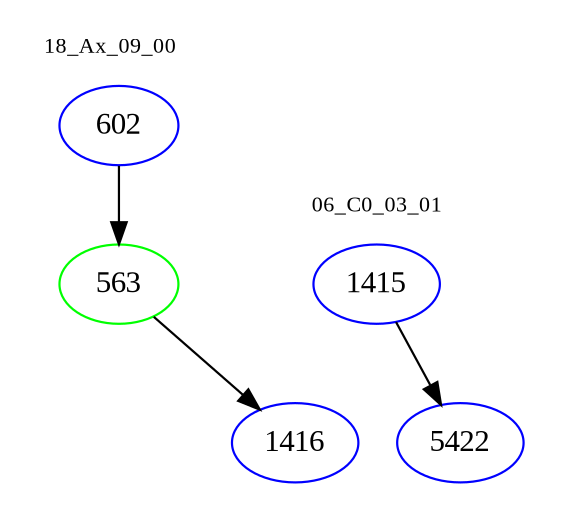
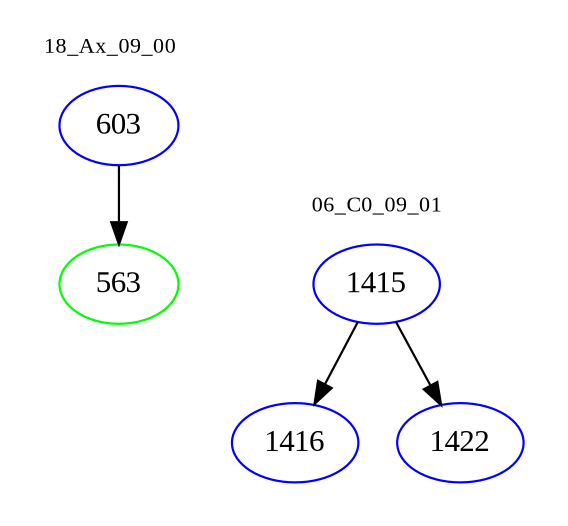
node "602": label "602" -> "603"
cluster "06_C0_03_01": label "06_C0_03_01" -> "06_C0_09_01"
edge "563" -> "1416": now "1415" -> "1416"
node "5422": label "5422" -> "1422"
